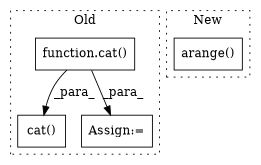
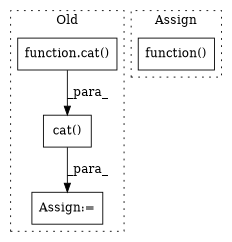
cluster "New": label "New" -> "Assign"
node "arange()": label "arange()" -> "function()"
edge "function.cat()" -> "Assign:=": now "cat()" -> "Assign:="
